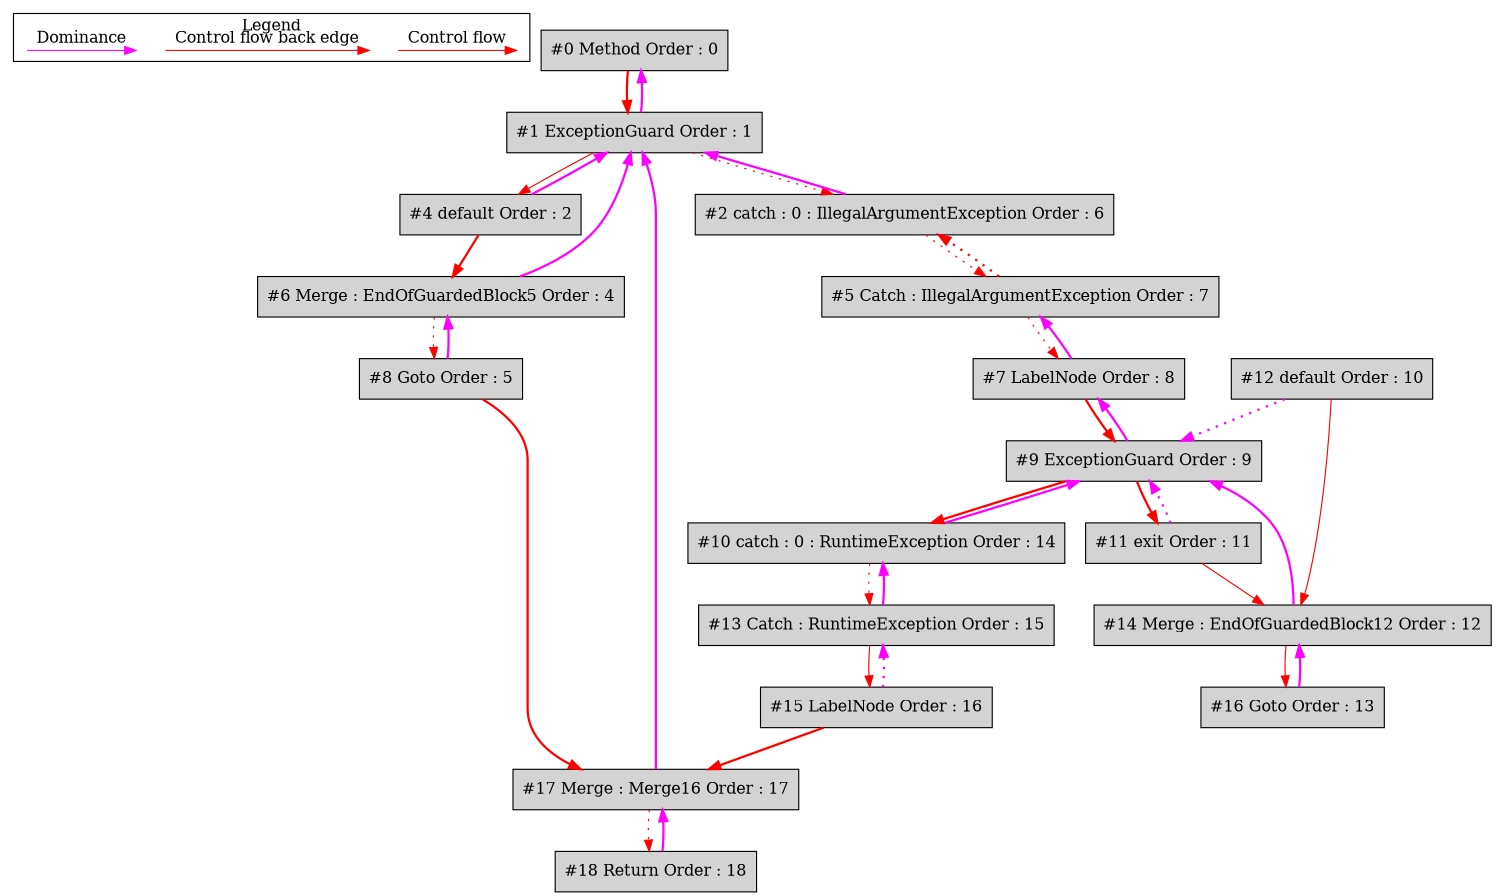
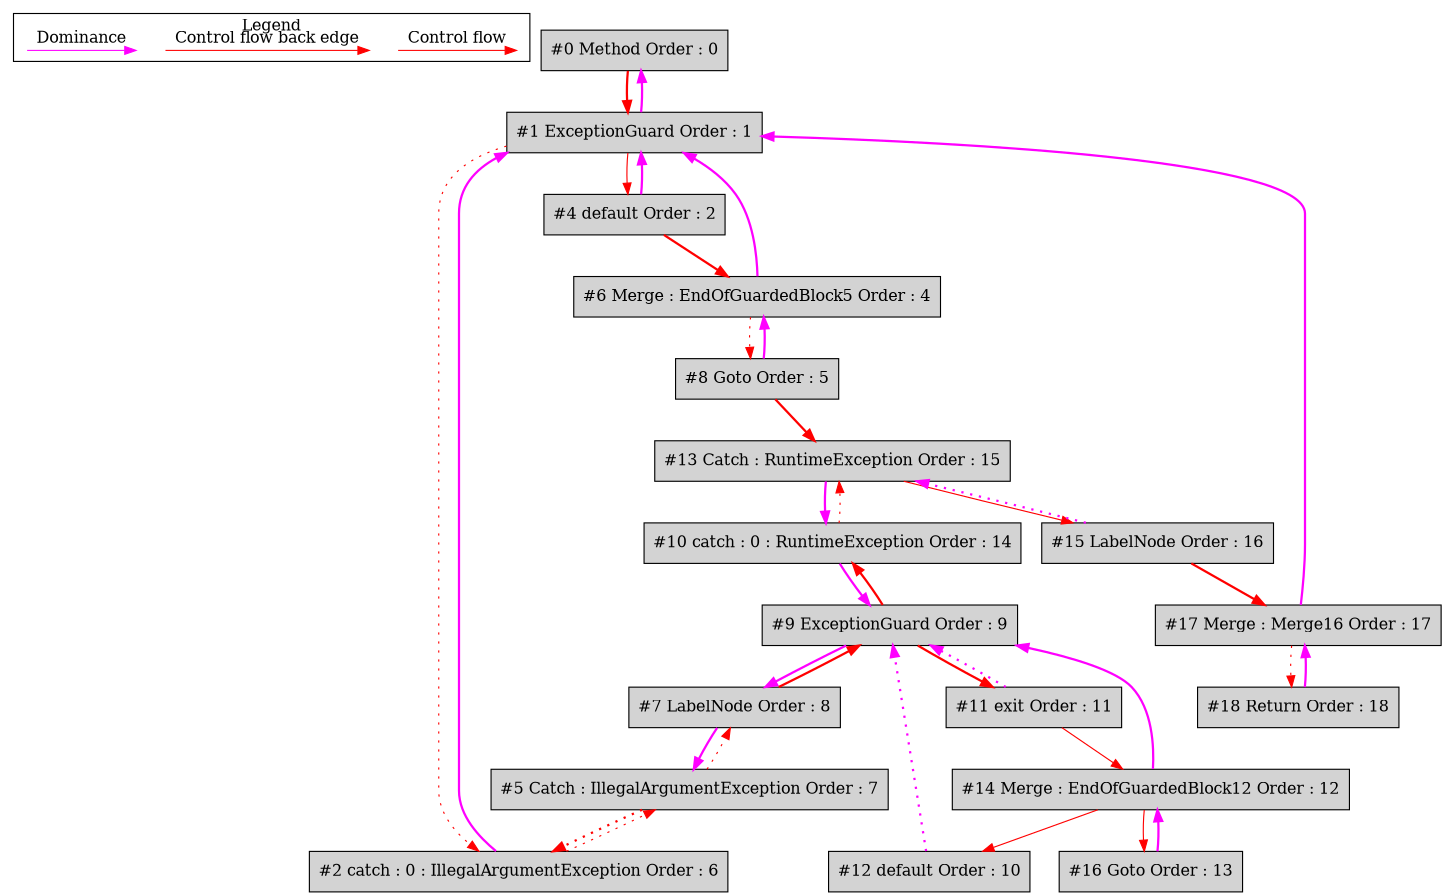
edge "#12 default Order : 10" -> "#14 Merge : EndOfGuardedBlock12 Order : 12": reversed
edge "#8 Goto Order : 5" -> "#17 Merge : Merge16 Order : 17": now "#8 Goto Order : 5" -> "#13 Catch : RuntimeException Order : 15"
